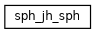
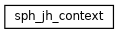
node "sph_jh_sph": label "sph_jh_sph" -> "sph_jh_context"
